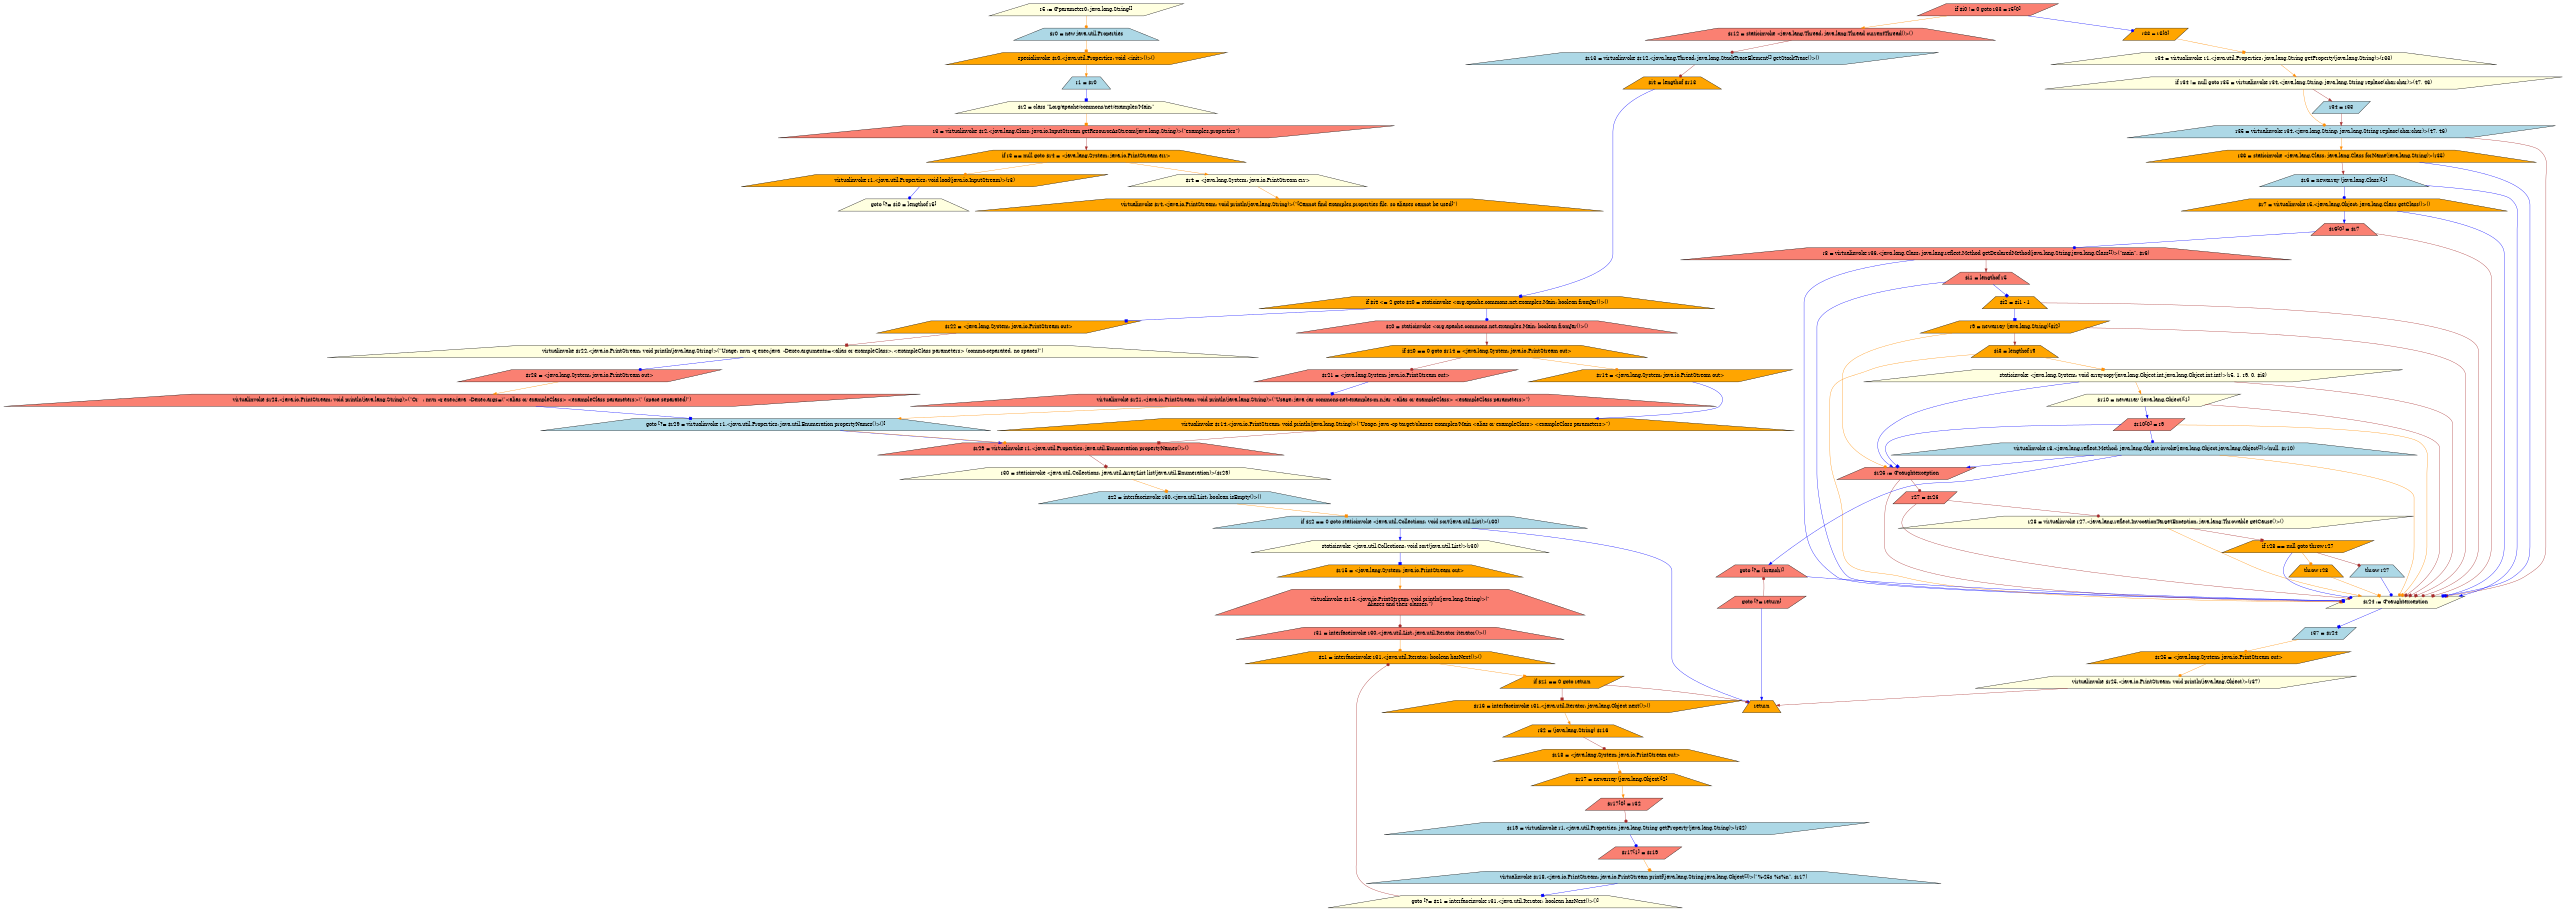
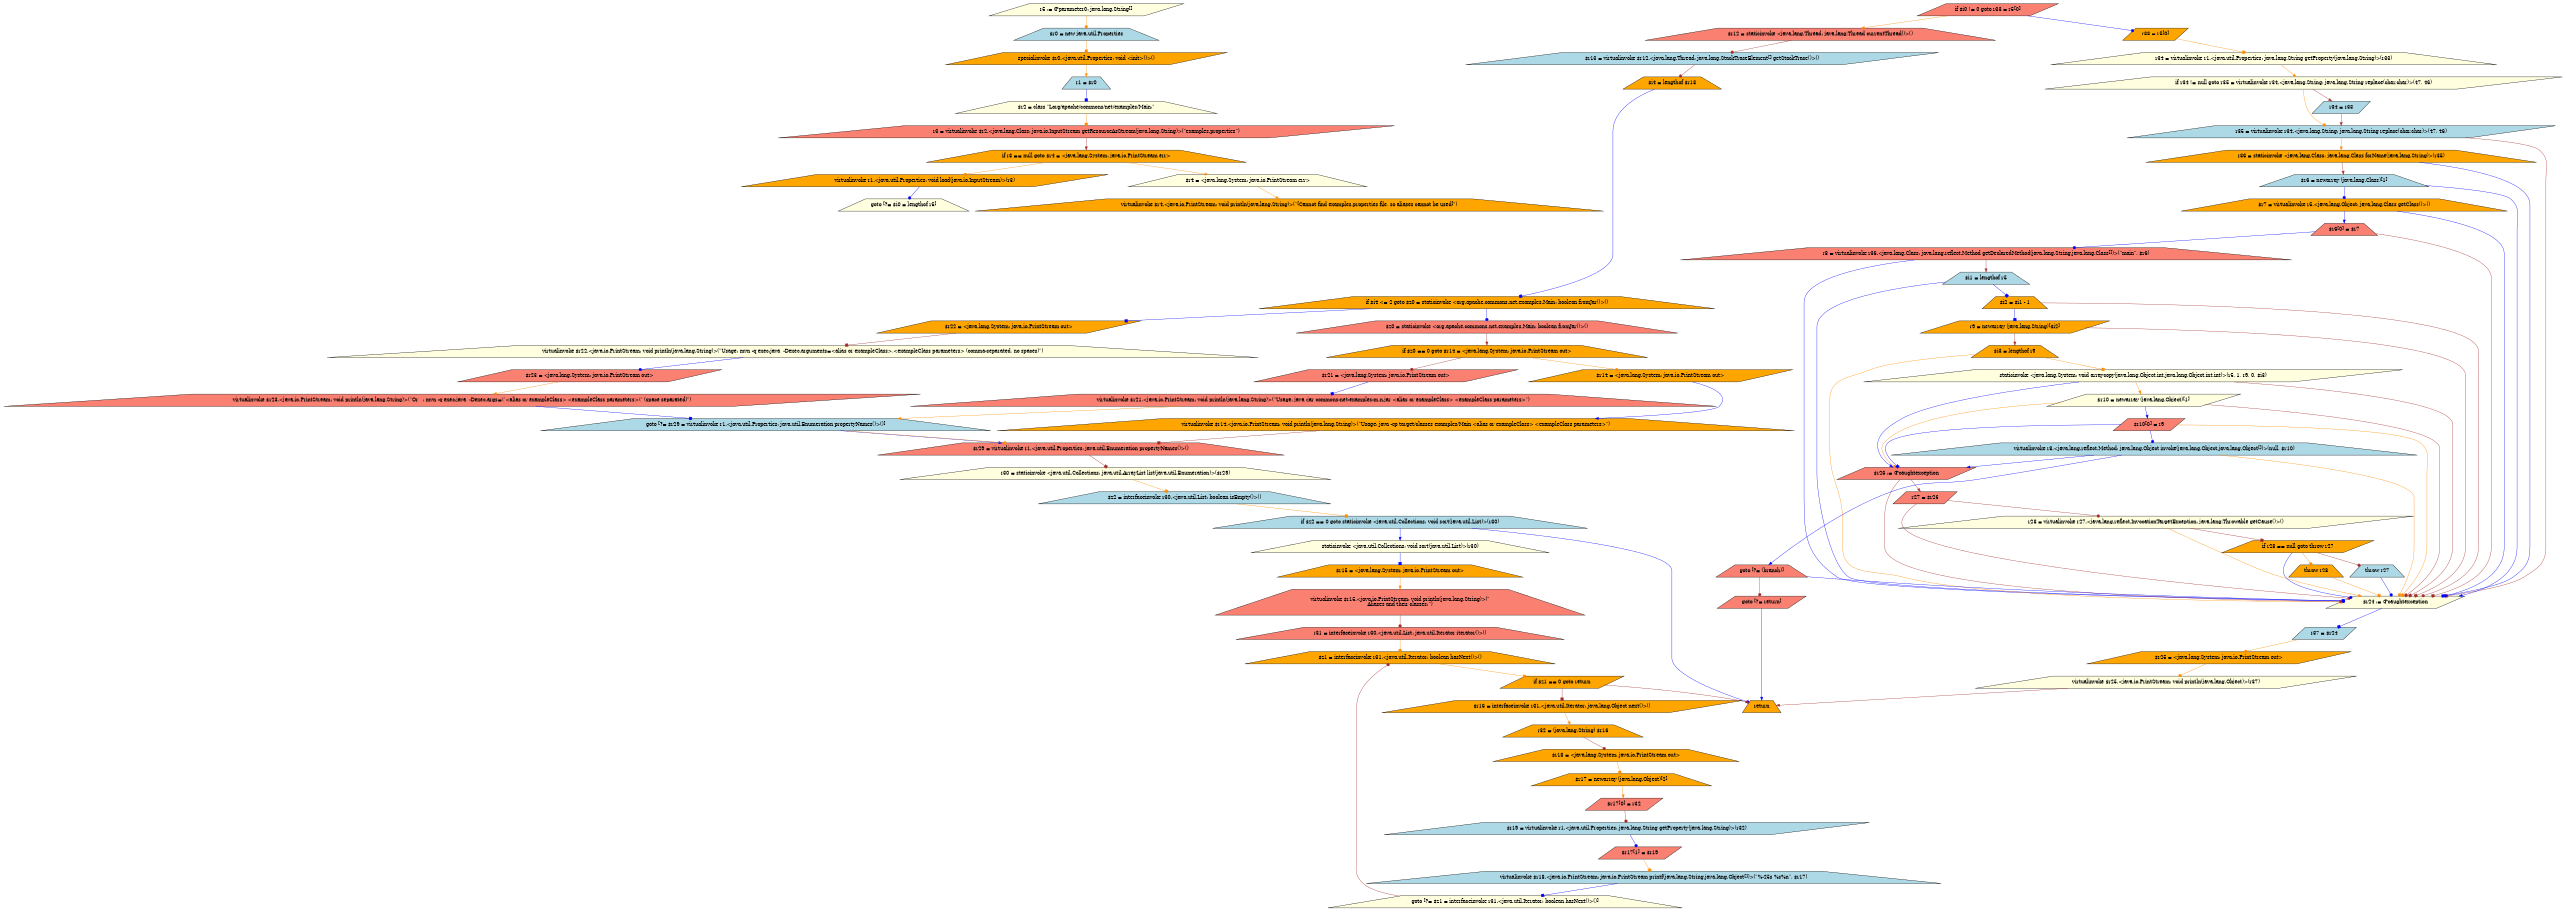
node "$i1 = lengthof r5": fillcolor salmon -> lightblue
edge "r9 = newarray (java.lang.String)[$i2]" -> "$r26 := @caughtexception": now "$r10 = newarray (java.lang.Object)[1]" -> "$r26 := @caughtexception"
edge "$r26 := @caughtexception" -> "r27 = $r26": arrowhead dot -> normal
edge "goto [?= return]" -> "goto [?= (branch)]": reversed
